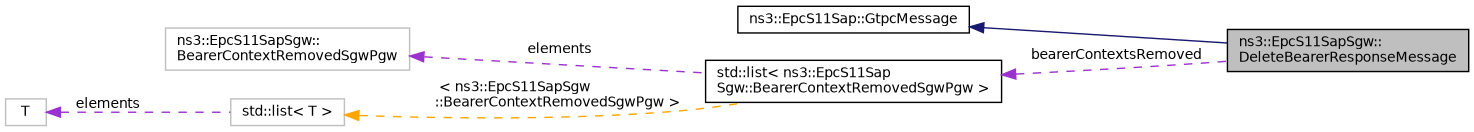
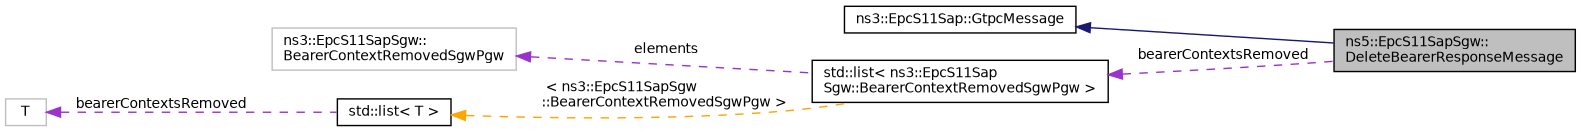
node "ns3::EpcS11SapSgw:: DeleteBearerResponseMessage": label "ns3::EpcS11SapSgw:: DeleteBearerResponseMessage" -> "ns5::EpcS11SapSgw:: DeleteBearerResponseMessage"
edge "std::list< T >" -> "T": label " elements" -> " bearerContextsRemoved"
node "std::list< T >": color grey75 -> black
